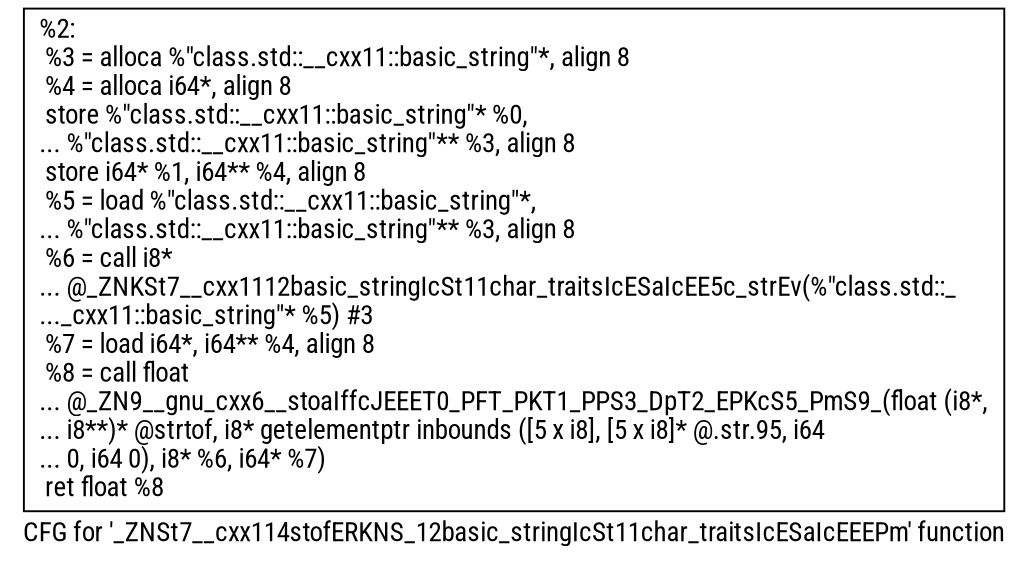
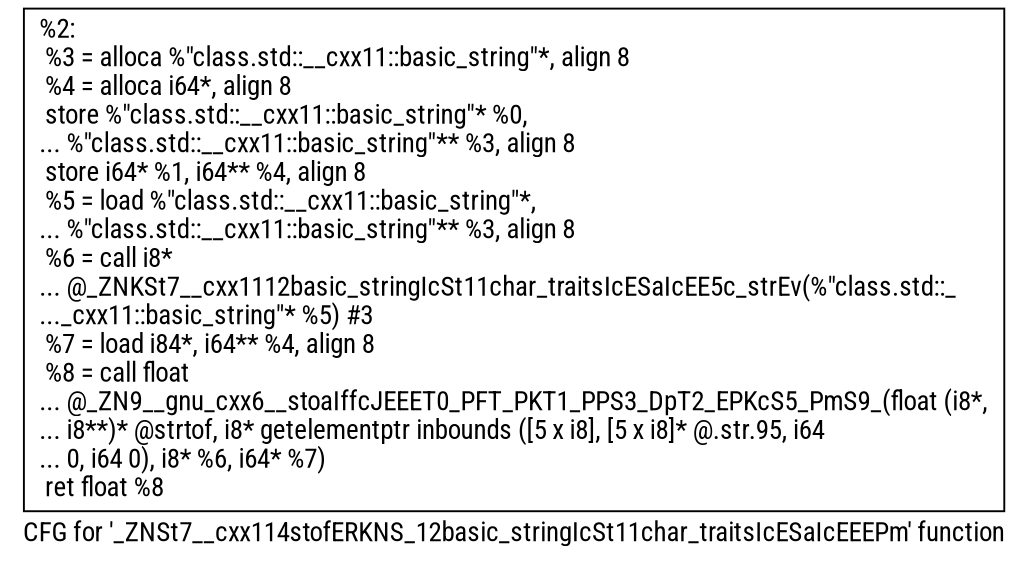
node "%2:": text "%7 = load i64*, i64** %4, align 8" -> "%7 = load i84*, i64** %4, align 8"
